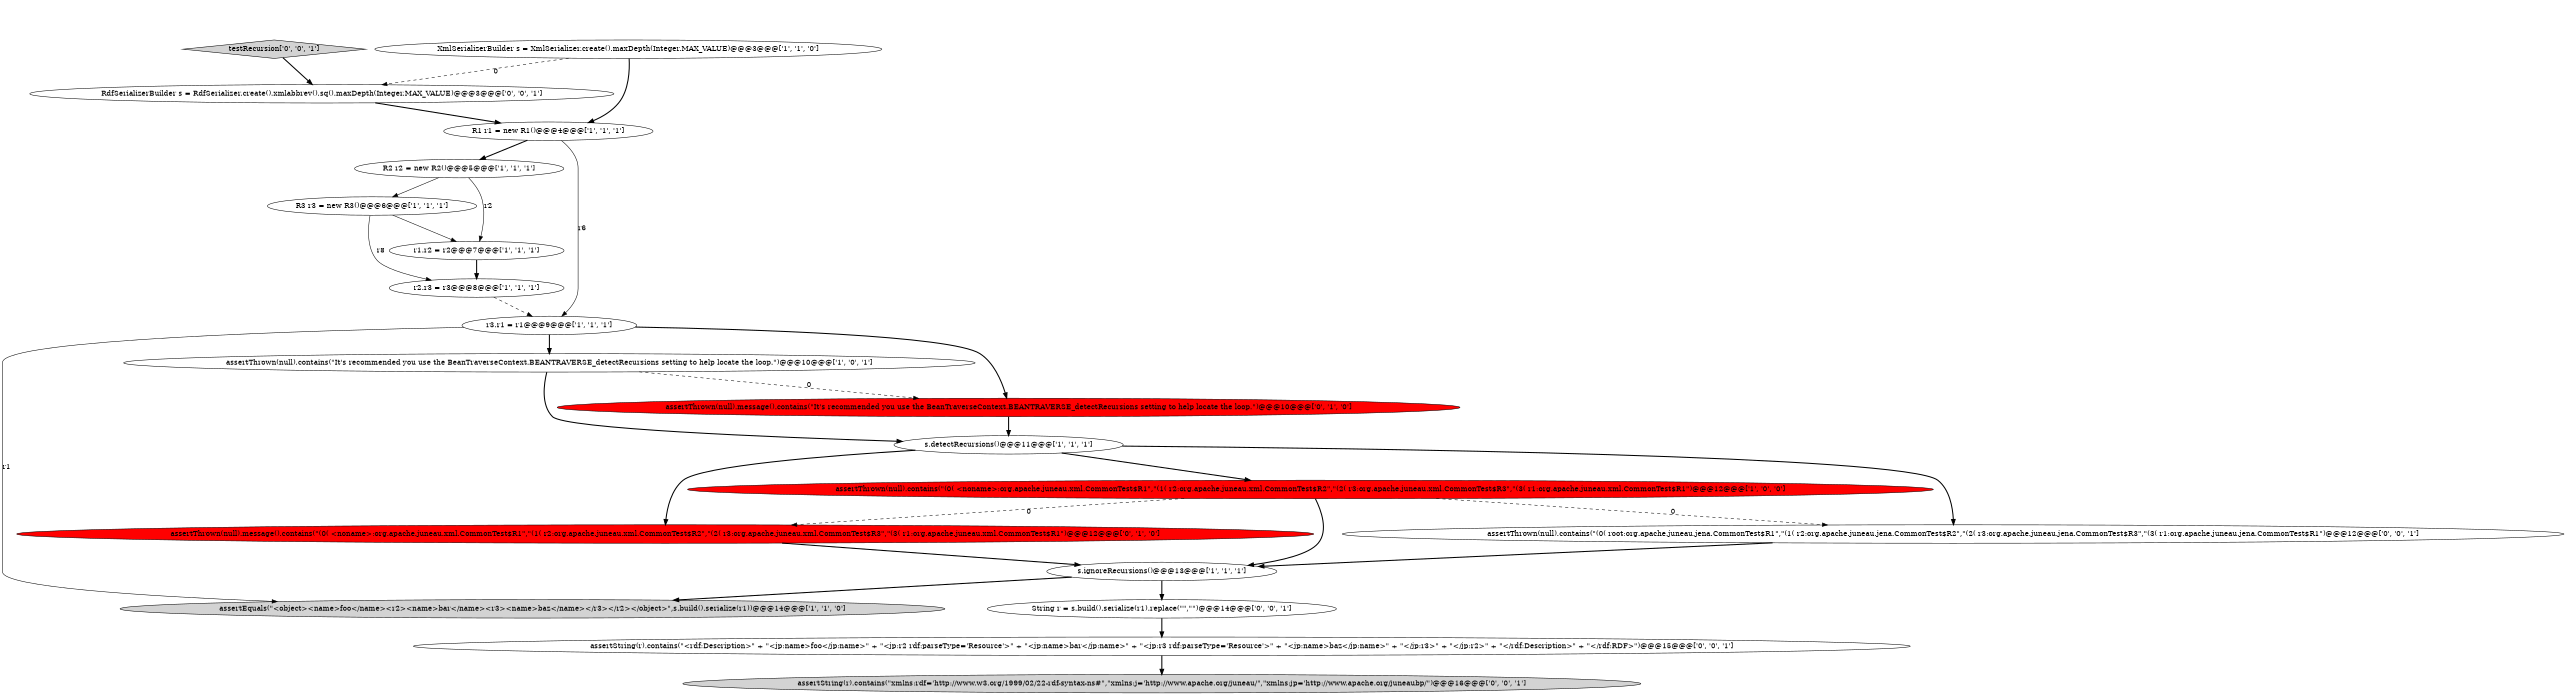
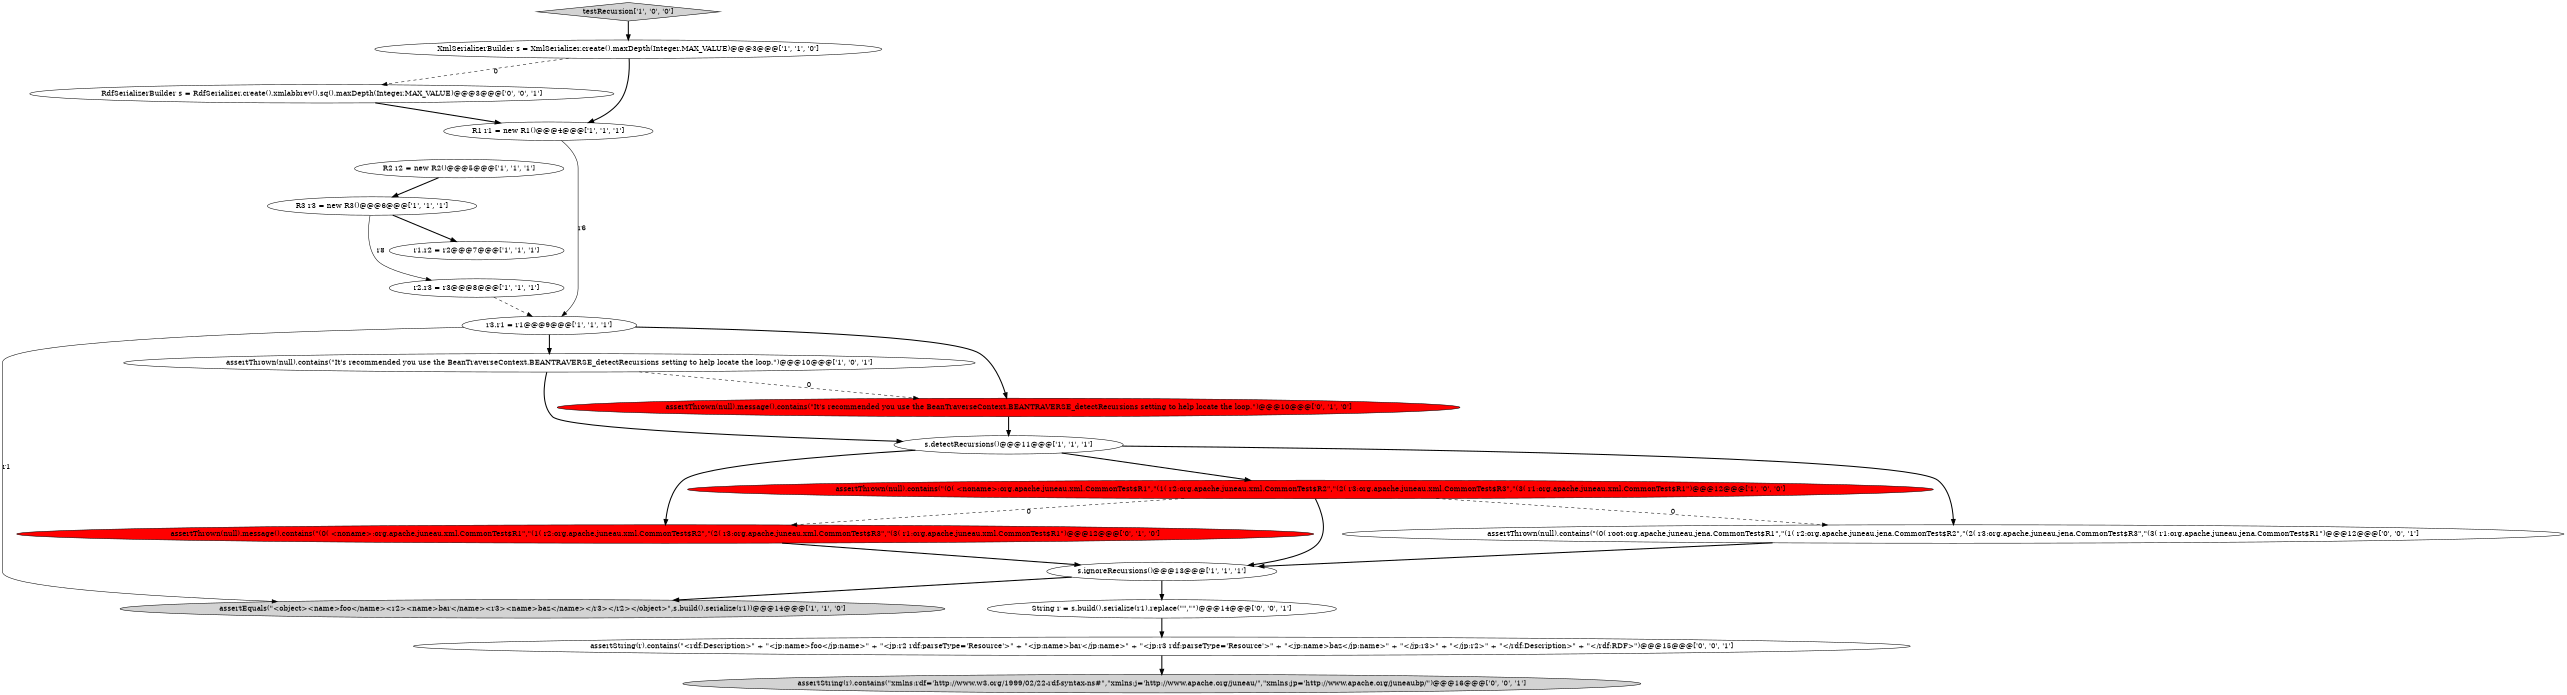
node "testRecursion['1', '0', '0']": added
node "testRecursion['0', '0', '1']": removed
edge "R1 r1 = new R1()@@@4@@@['1', '1', '1']" -> "R2 r2 = new R2()@@@5@@@['1', '1', '1']": removed
edge "R2 r2 = new R2()@@@5@@@['1', '1', '1']" -> "R3 r3 = new R3()@@@6@@@['1', '1', '1']": style solid -> bold
edge "R2 r2 = new R2()@@@5@@@['1', '1', '1']" -> "r1.r2 = r2@@@7@@@['1', '1', '1']": removed, label "r2"
edge "R3 r3 = new R3()@@@6@@@['1', '1', '1']" -> "r1.r2 = r2@@@7@@@['1', '1', '1']": style solid -> bold
edge "r1.r2 = r2@@@7@@@['1', '1', '1']" -> "r2.r3 = r3@@@8@@@['1', '1', '1']": removed
